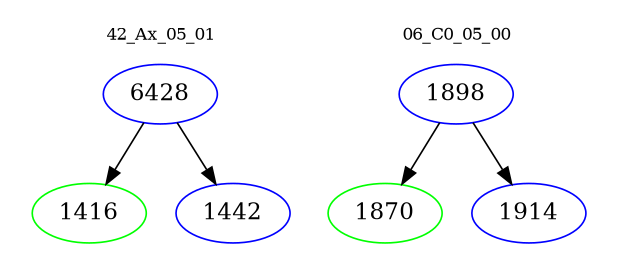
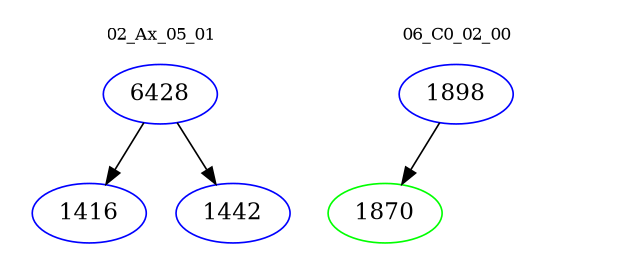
cluster "42_Ax_05_01": label "42_Ax_05_01" -> "02_Ax_05_01"
cluster "06_C0_05_00": label "06_C0_05_00" -> "06_C0_02_00"
node "1416": color green -> blue
node "1914": removed
